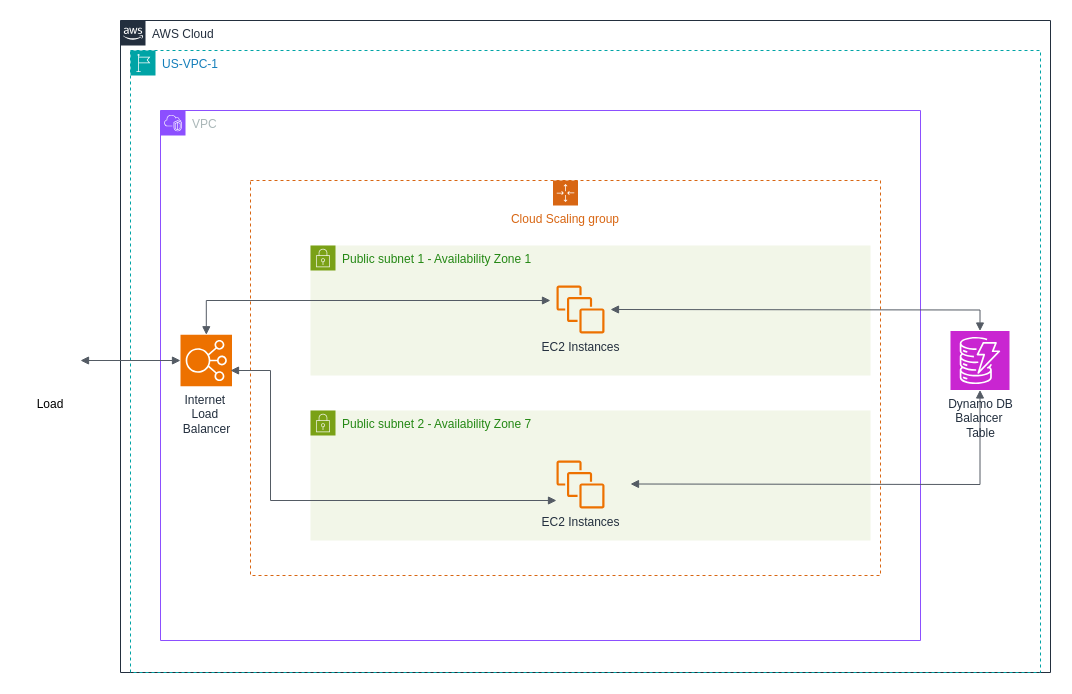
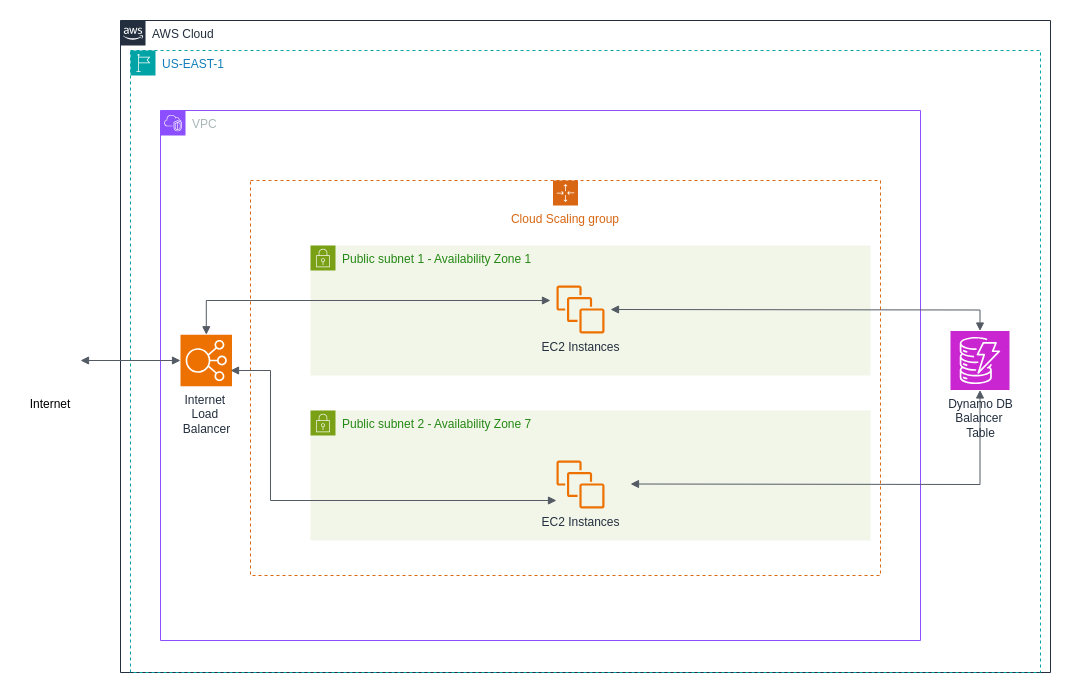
node "US-VPC-1": label "US-VPC-1" -> "US-EAST-1"
node "Load": label "Load" -> "Internet"
